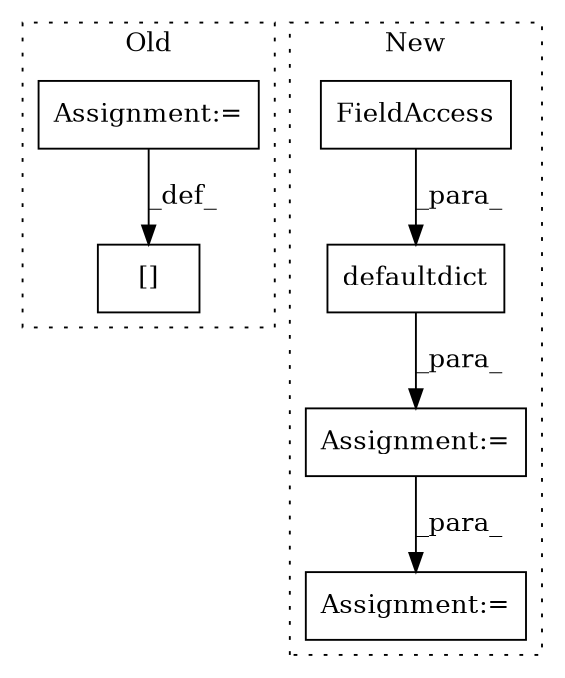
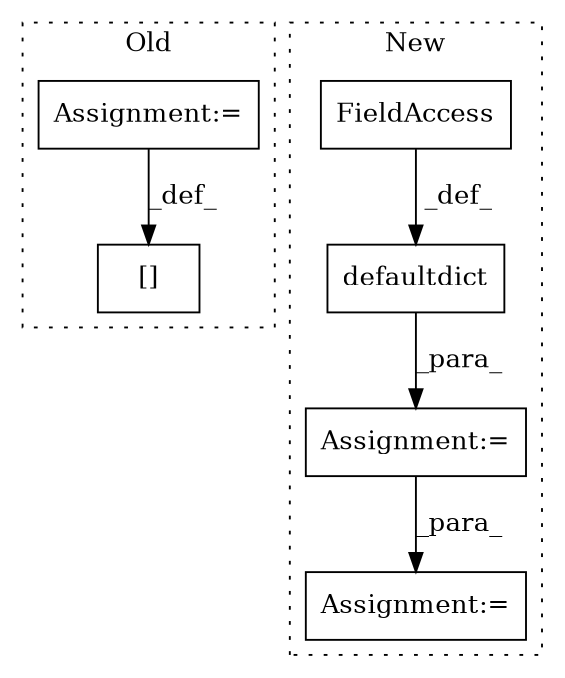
edge "FieldAccess" -> "defaultdict": label "_para_" -> "_def_"
